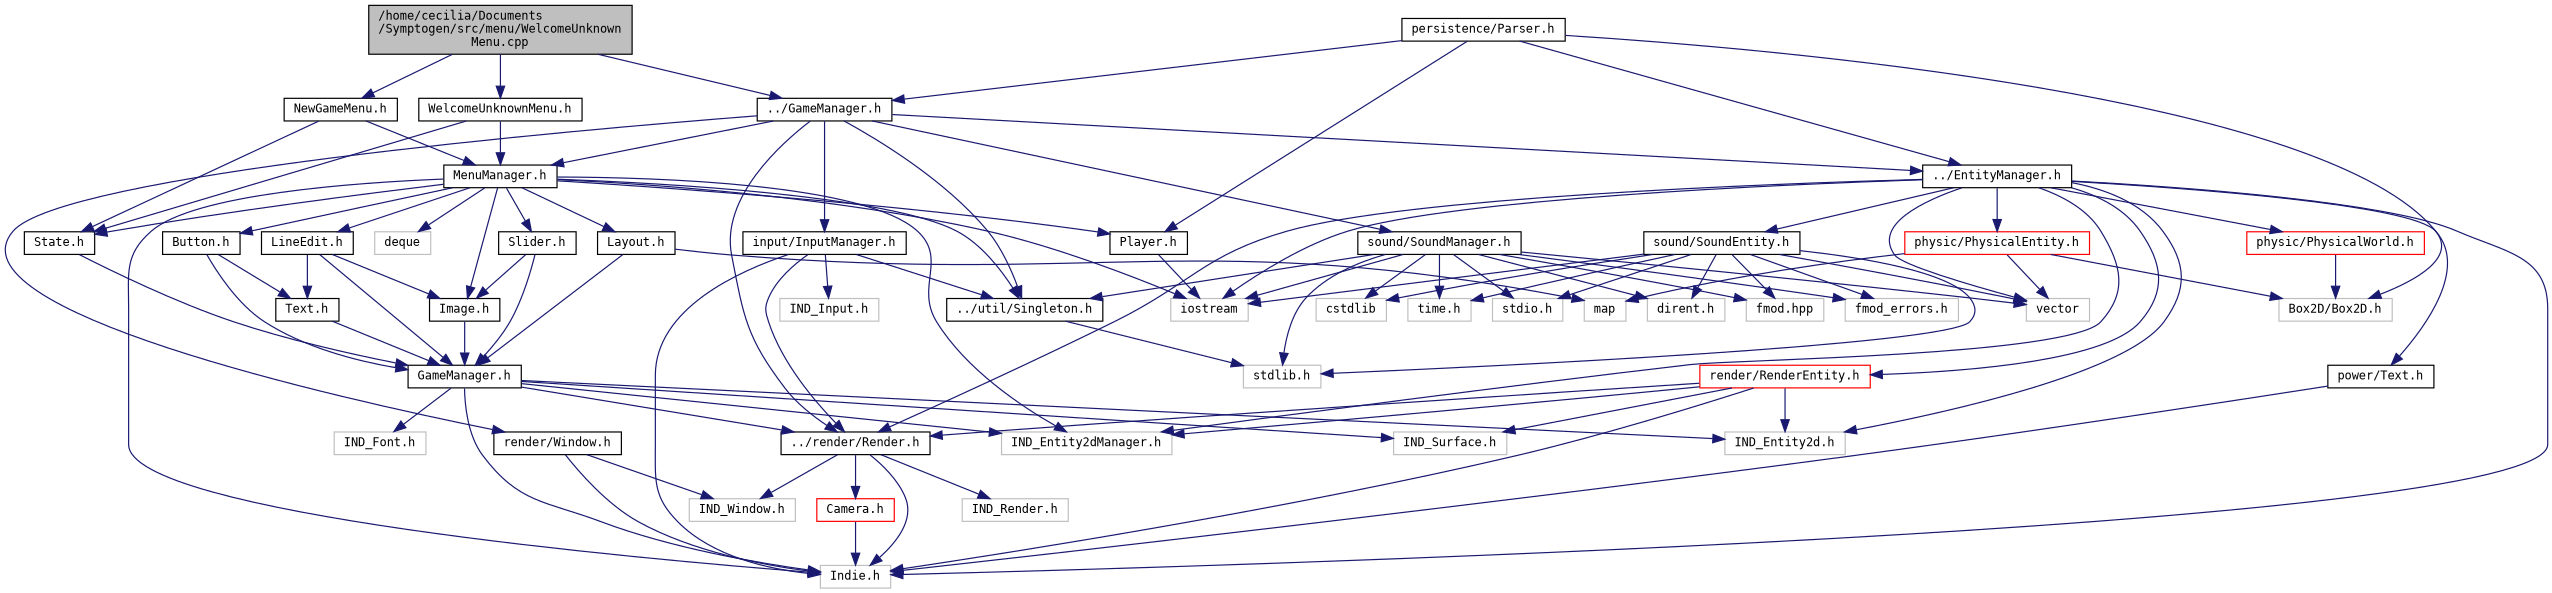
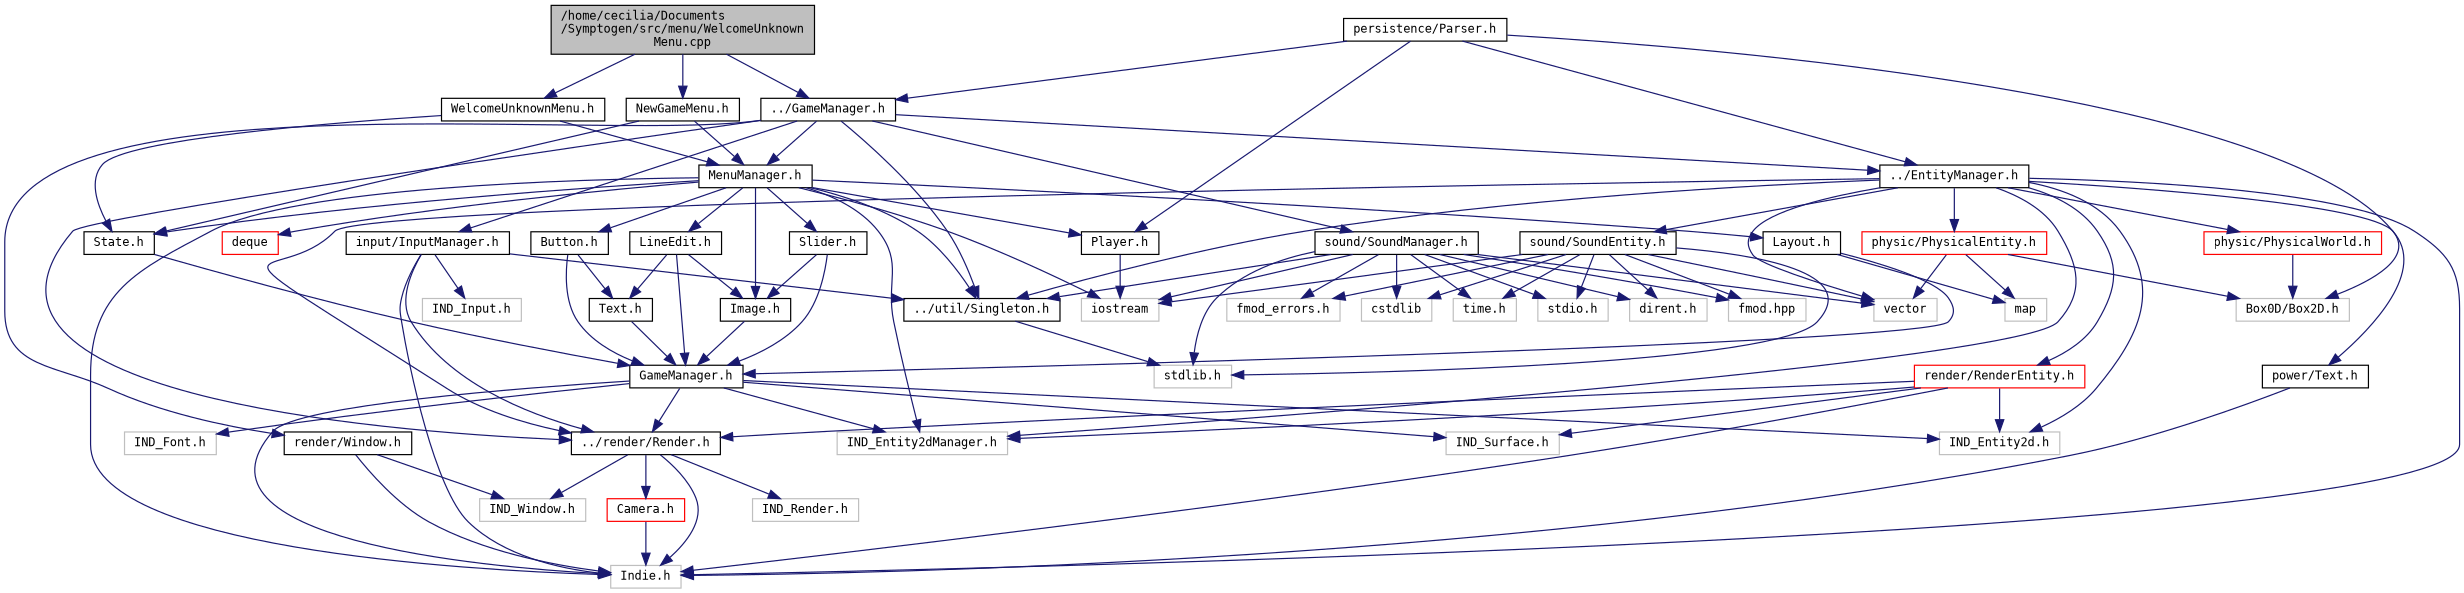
edge "../EntityManager.h" -> "iostream": now "../EntityManager.h" -> "../util/Singleton.h"
node "deque": color grey75 -> red
node "Box2D/Box2D.h": label "Box2D/Box2D.h" -> "Box0D/Box2D.h"
